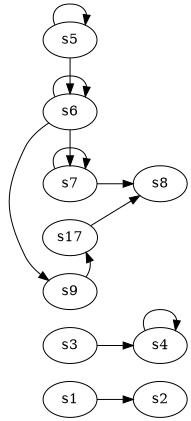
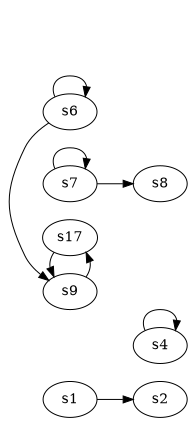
node "s5": removed
edge "s6" -> "s7": removed
edge "s17" -> "s8": now "s17" -> "s9"
node "s3": removed
